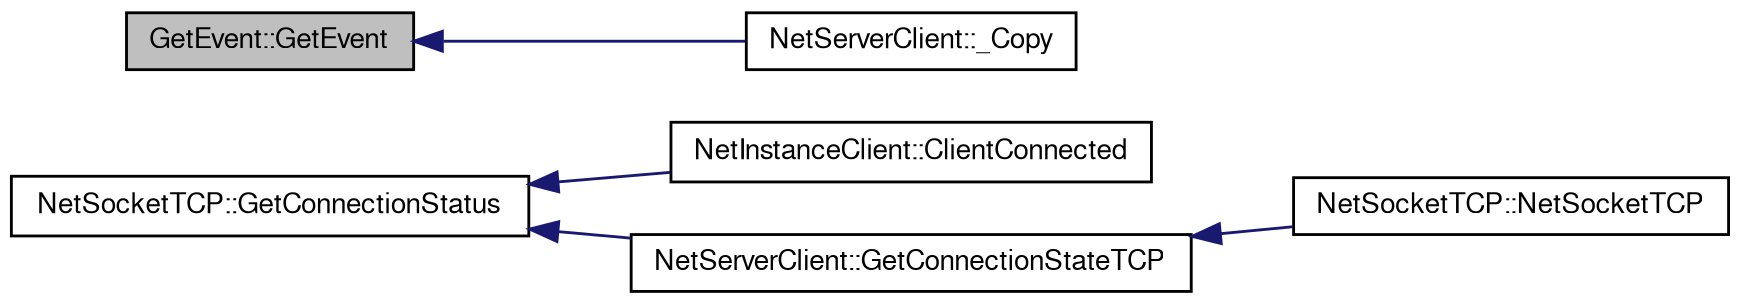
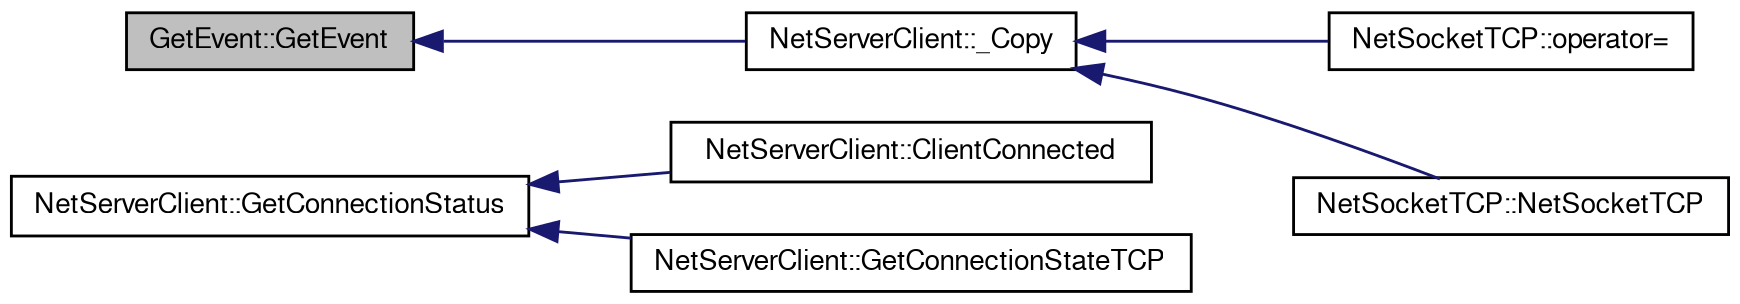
node "NetSocketTCP::operator=": added
node "NetInstanceClient::ClientConnected": label "NetInstanceClient::ClientConnected" -> "NetServerClient::ClientConnected"
node "NetSocketTCP::GetConnectionStatus": label "NetSocketTCP::GetConnectionStatus" -> "NetServerClient::GetConnectionStatus"
edge "NetSocketTCP::NetSocketTCP" -> "NetServerClient::GetConnectionStateTCP": now "NetSocketTCP::NetSocketTCP" -> "NetServerClient::_Copy"
